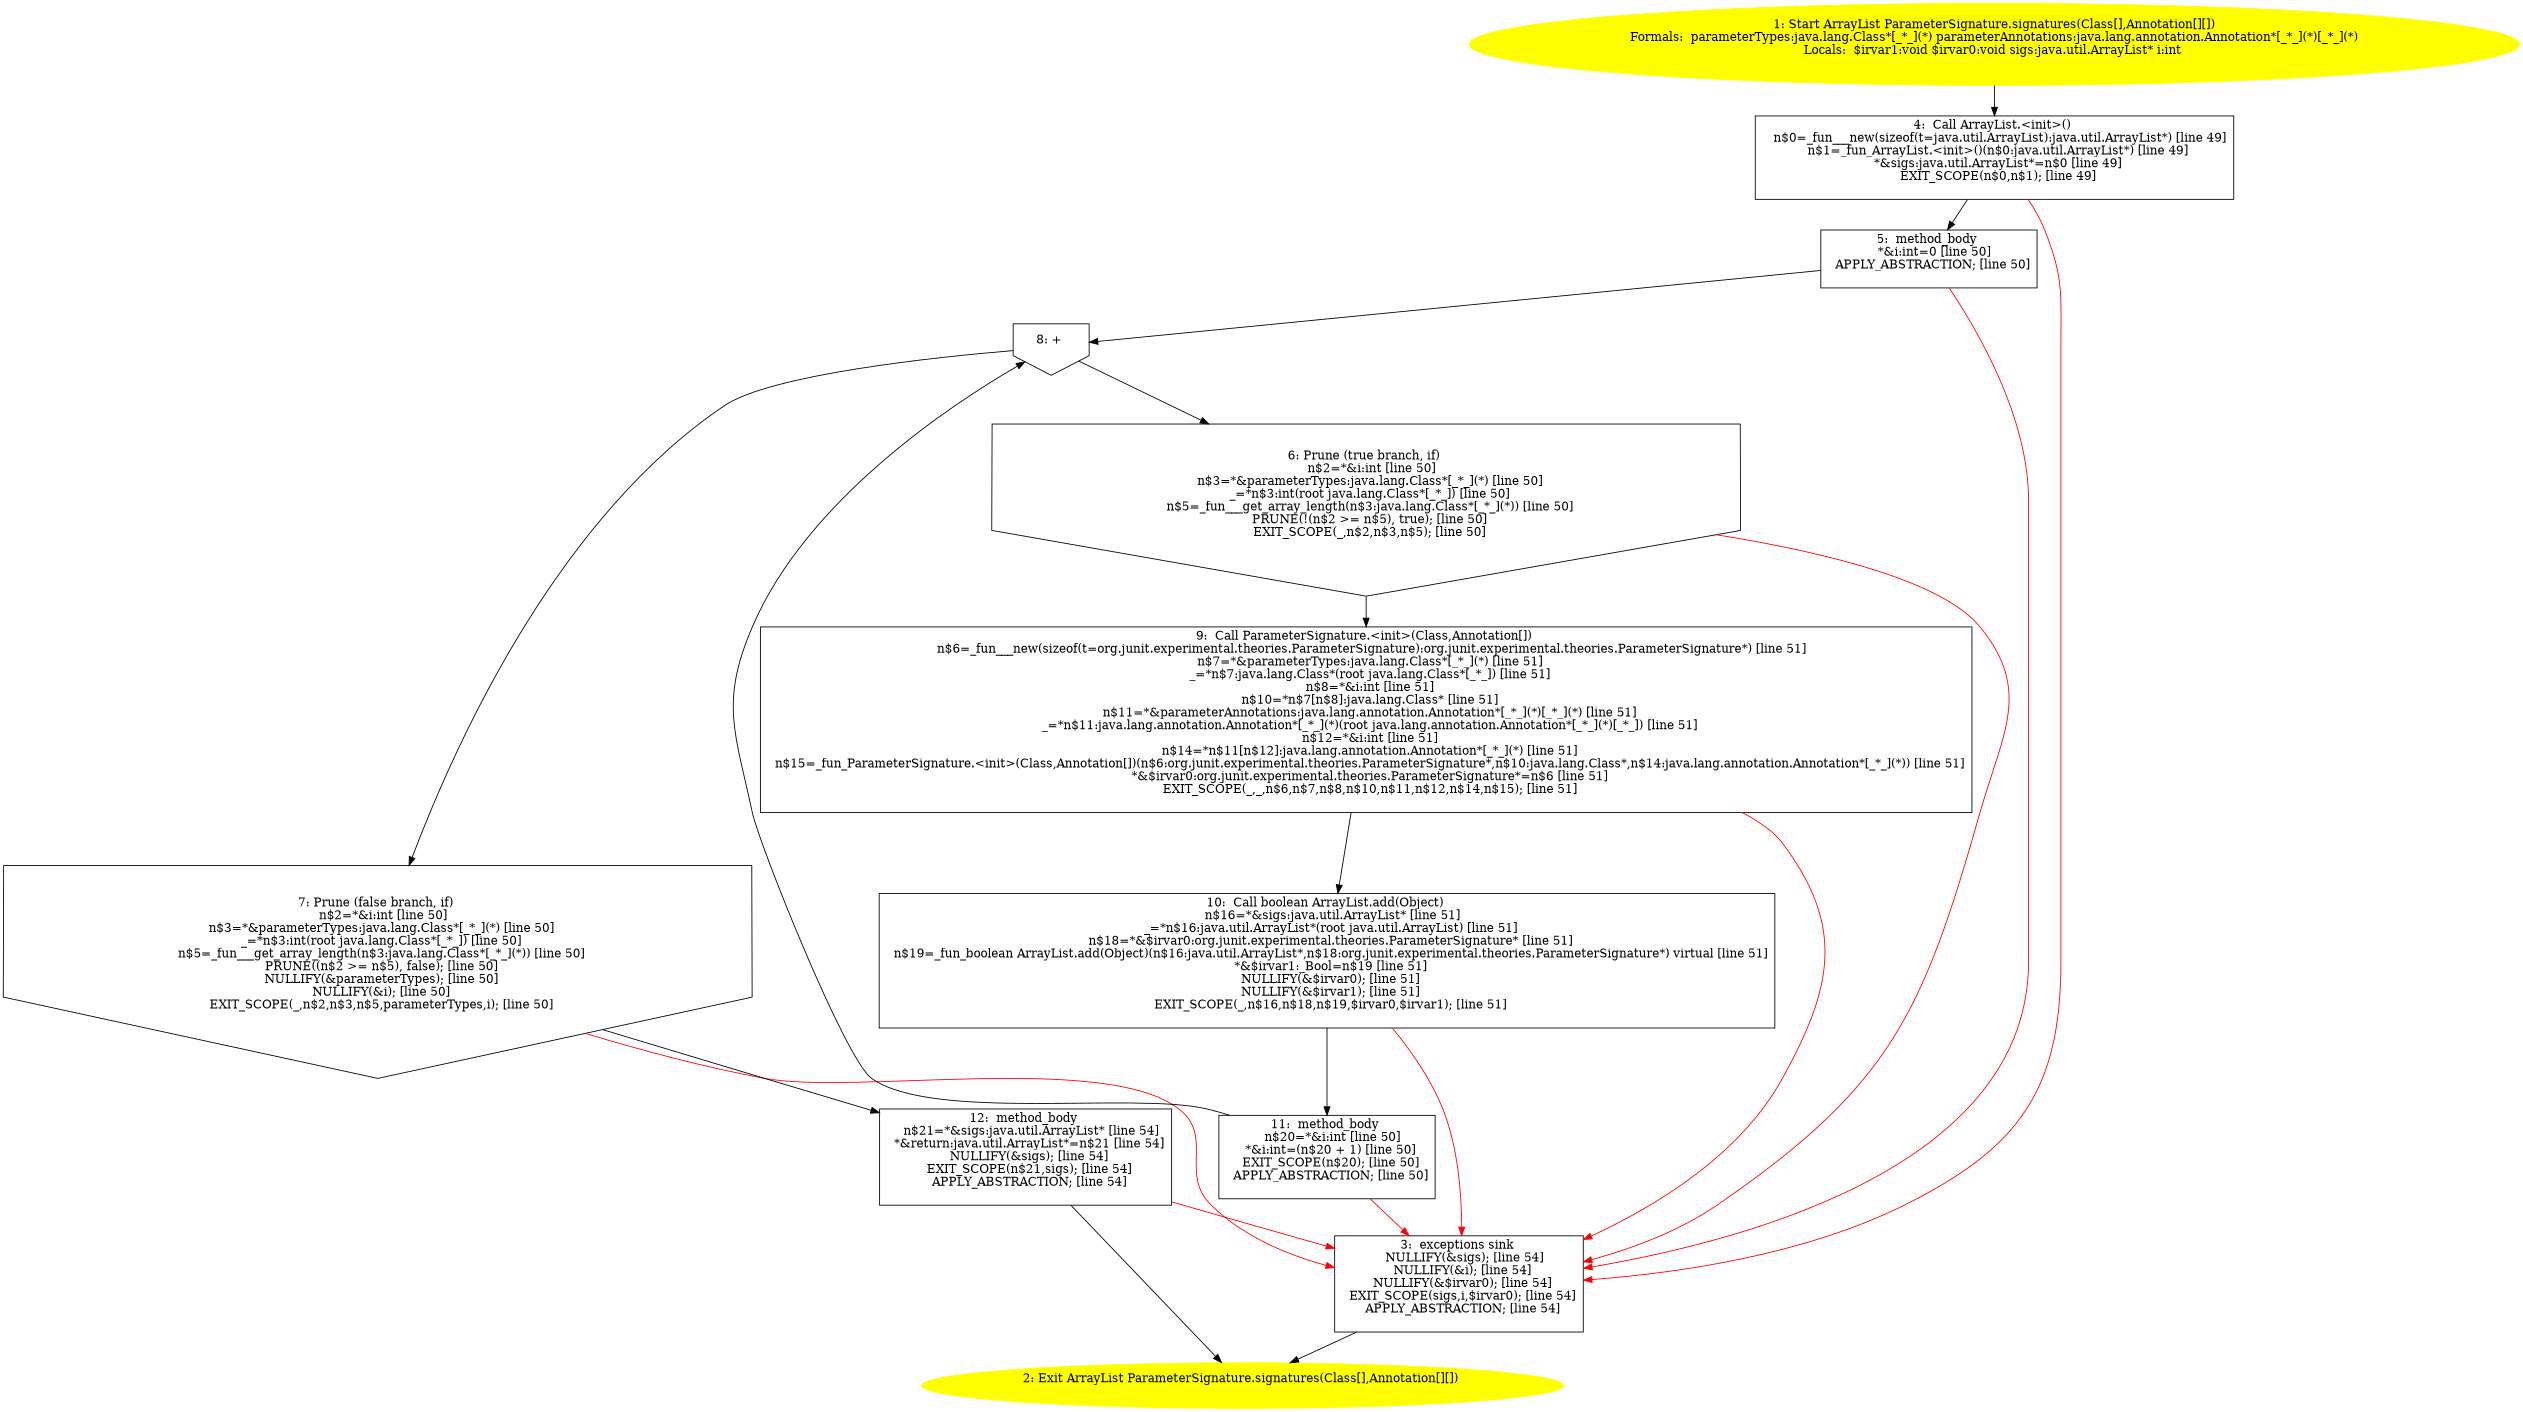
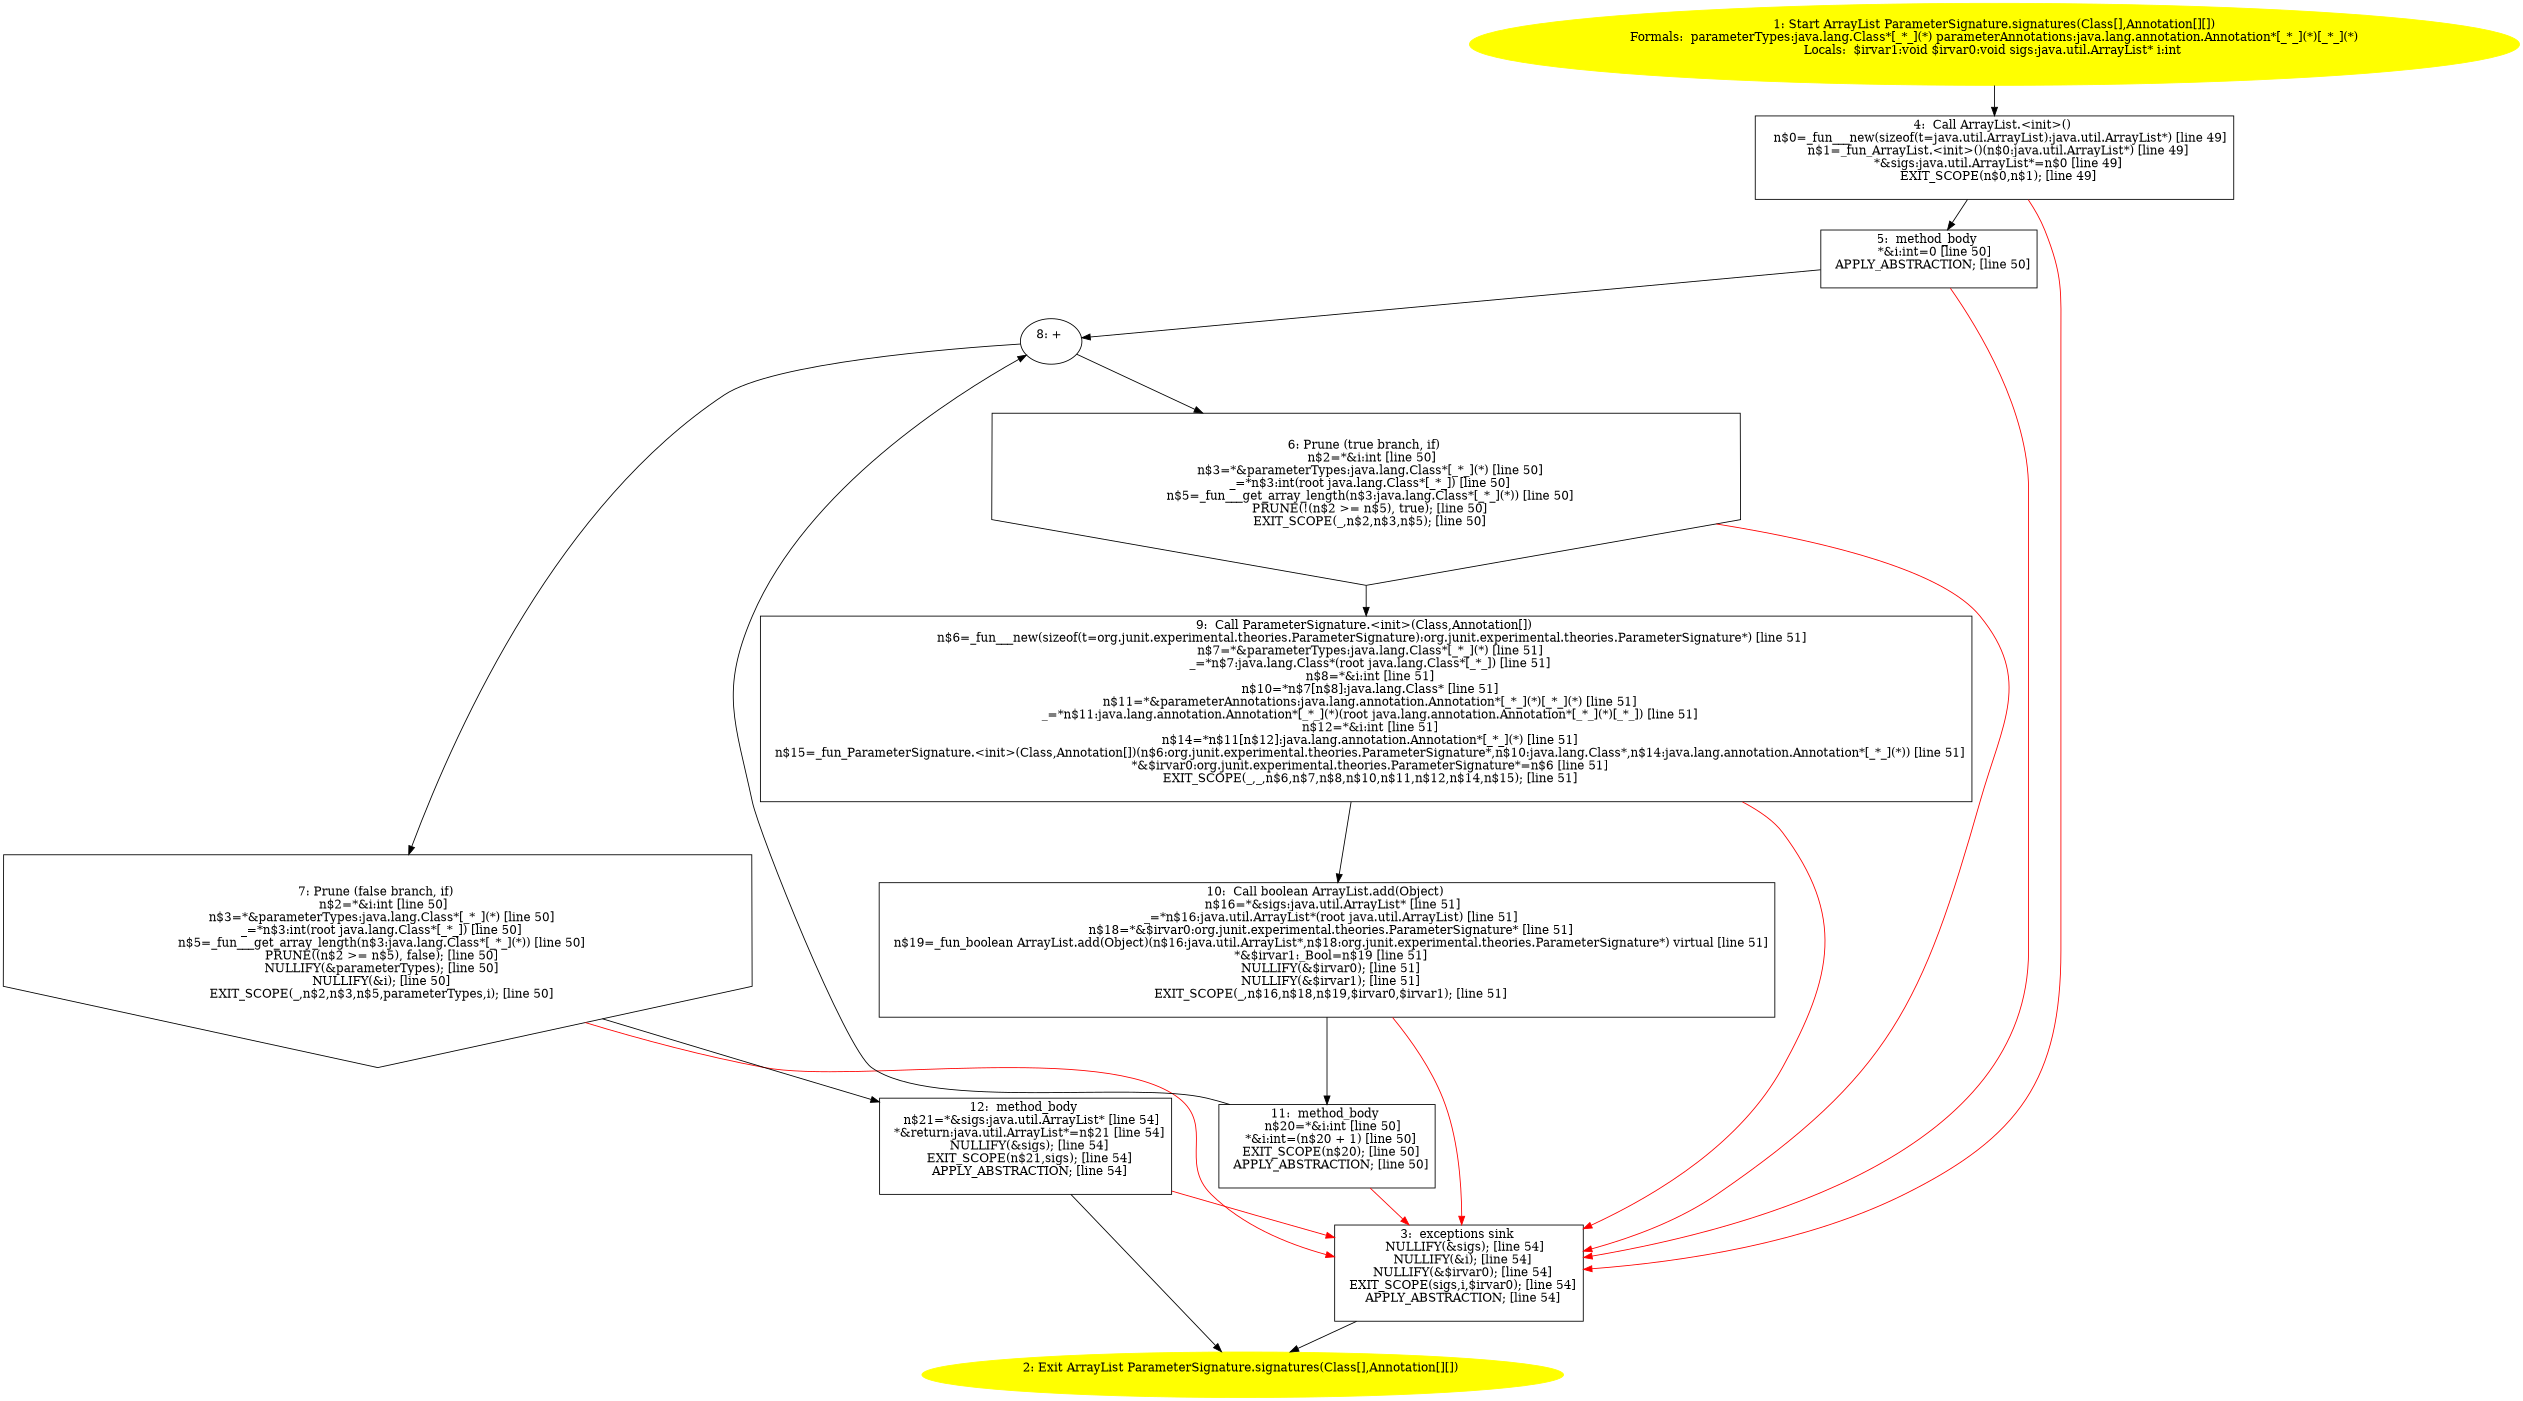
node "8: +": shape invhouse -> ellipse
